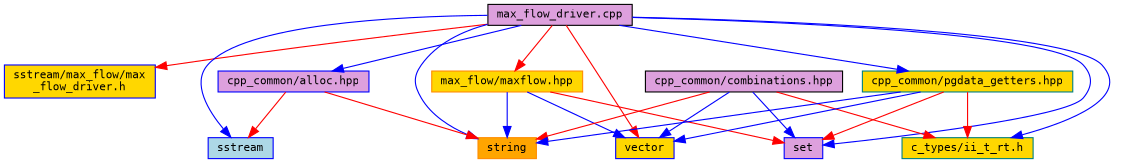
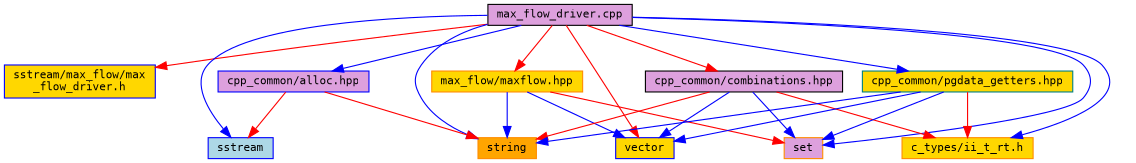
edge "max_flow_driver.cpp" -> "cpp_common/combinations.hpp": added
edge "cpp_common/pgdata_getters.hpp" -> "set": color red -> blue
node "set": color blue -> darkorange
node "c_types/ii_t_rt.h": color teal -> darkorange
